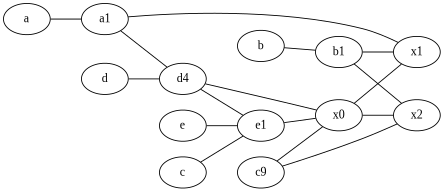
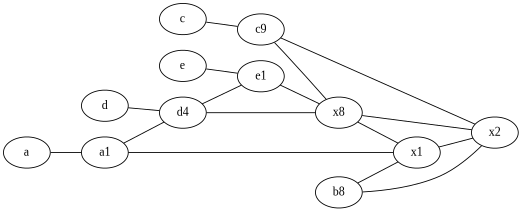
node "b": removed
node "b1": label "b1" -> "b8"
node "x0": label "x0" -> "x8"
edge "x2" -- "x1": added
edge "e1" -- "c": now "c9" -- "c"
